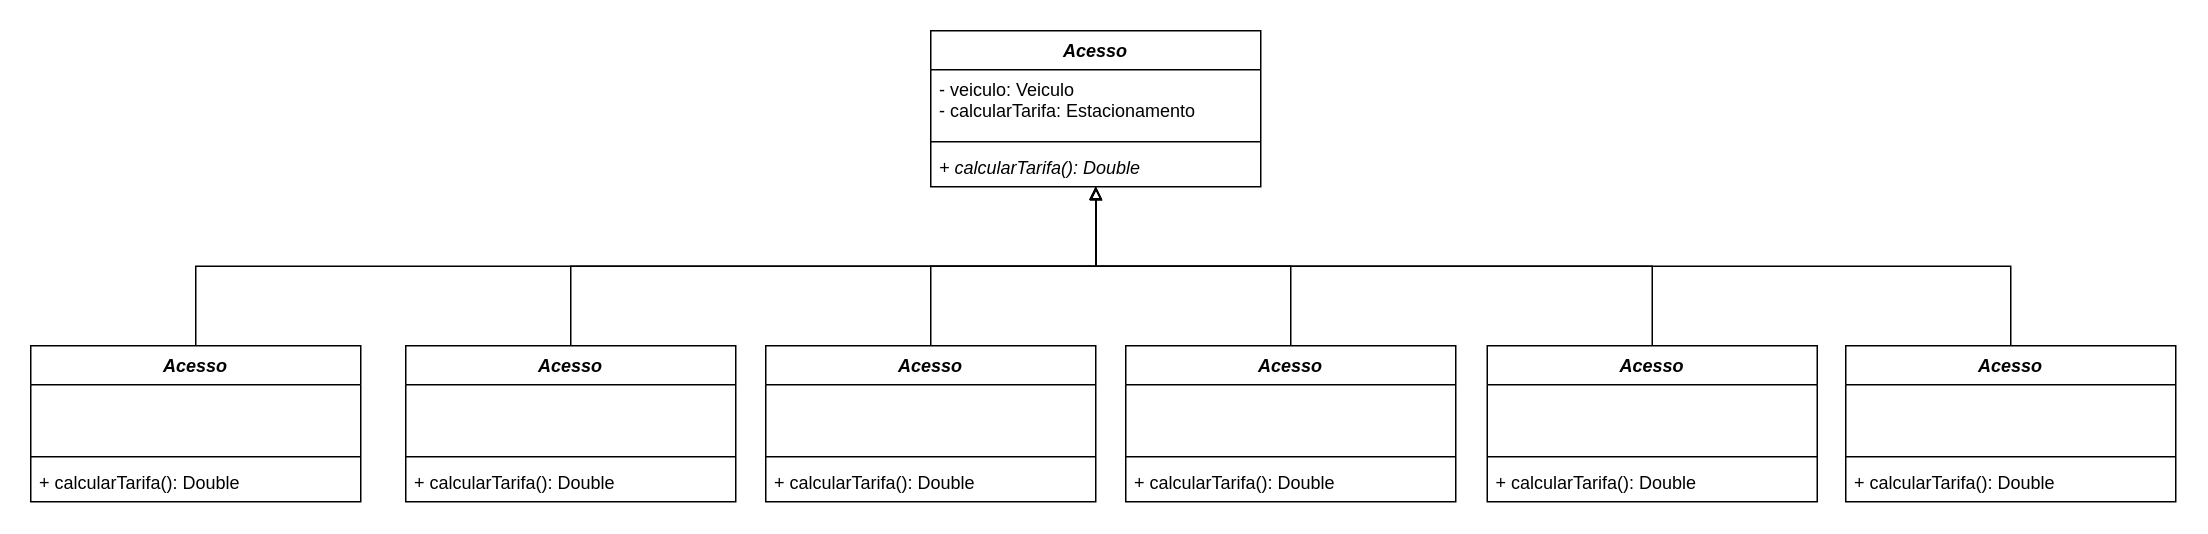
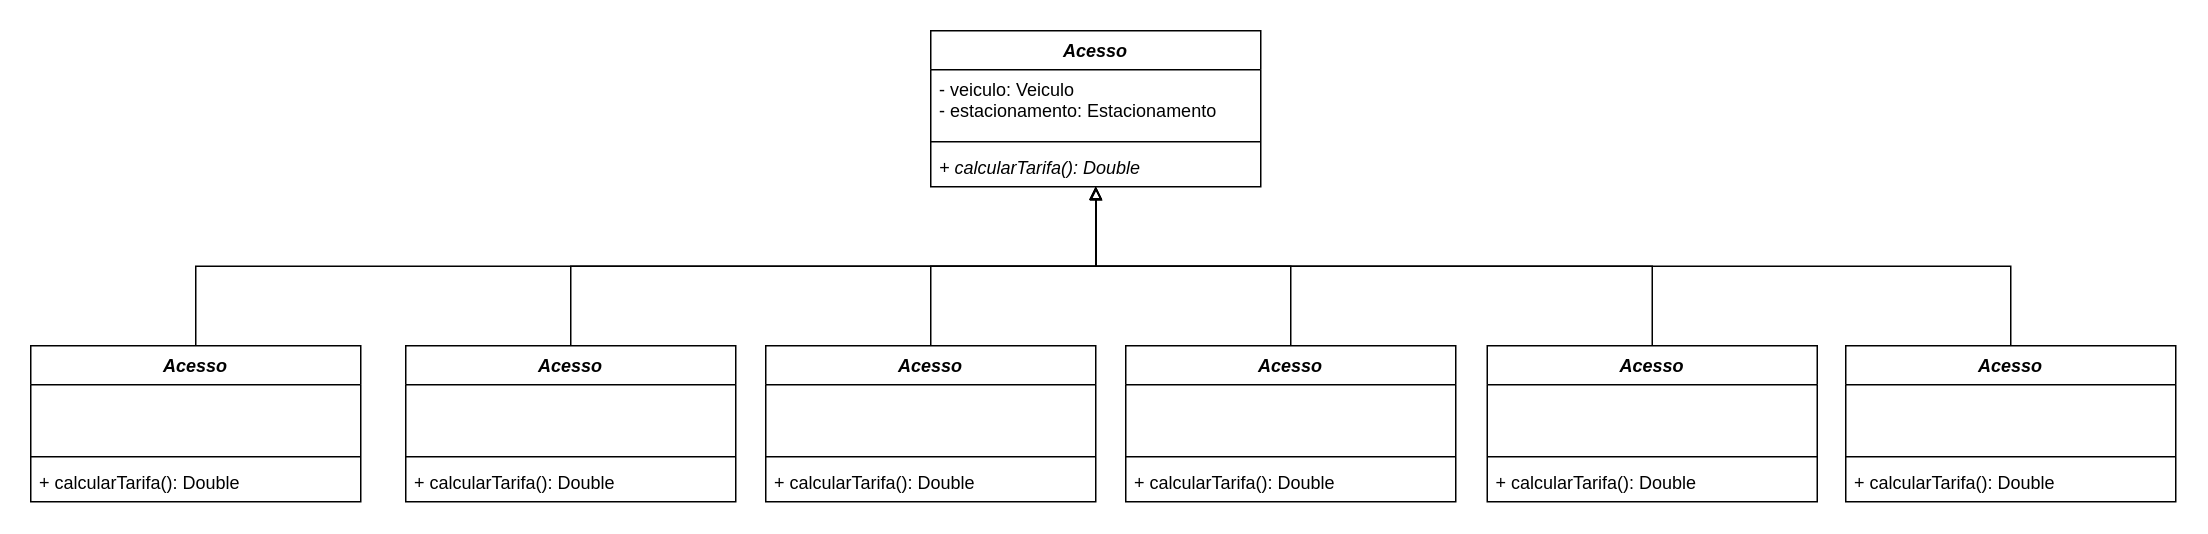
node "- veiculo: Veiculo - calcularTarifa: Estacionamento": label "- veiculo: Veiculo - calcularTarifa: Estacionamento" -> "- veiculo: Veiculo - estacionamento: Estacionamento"
